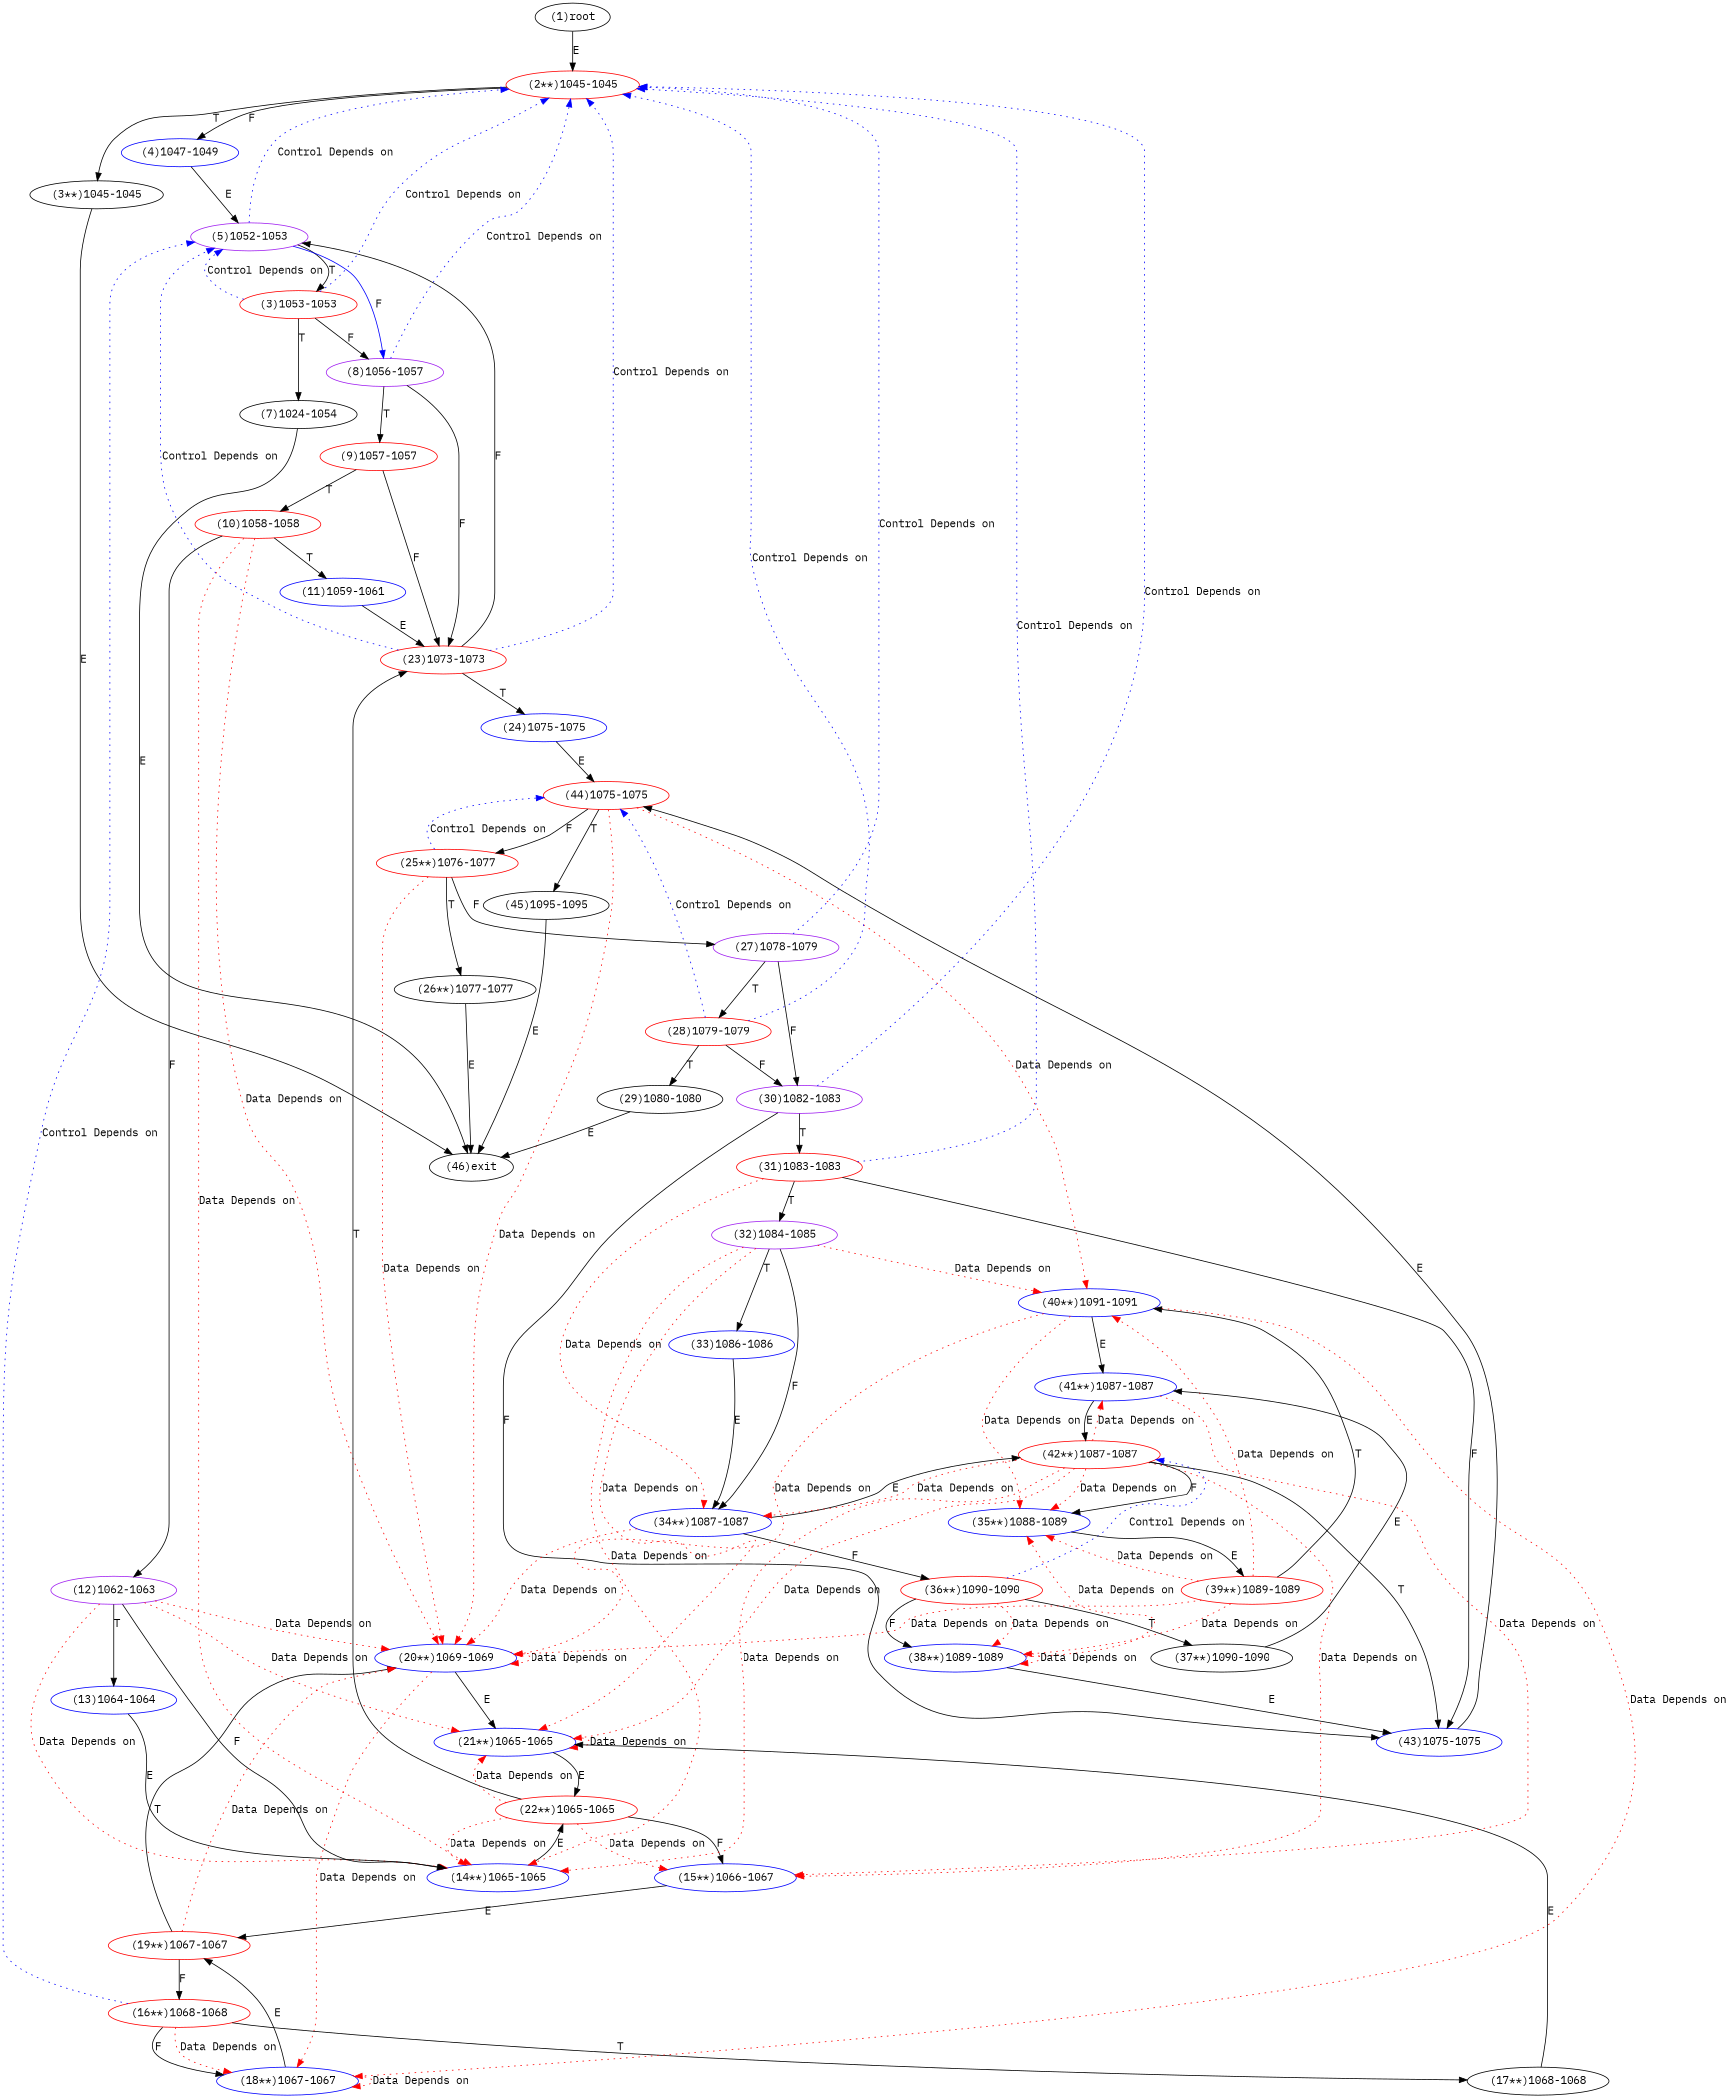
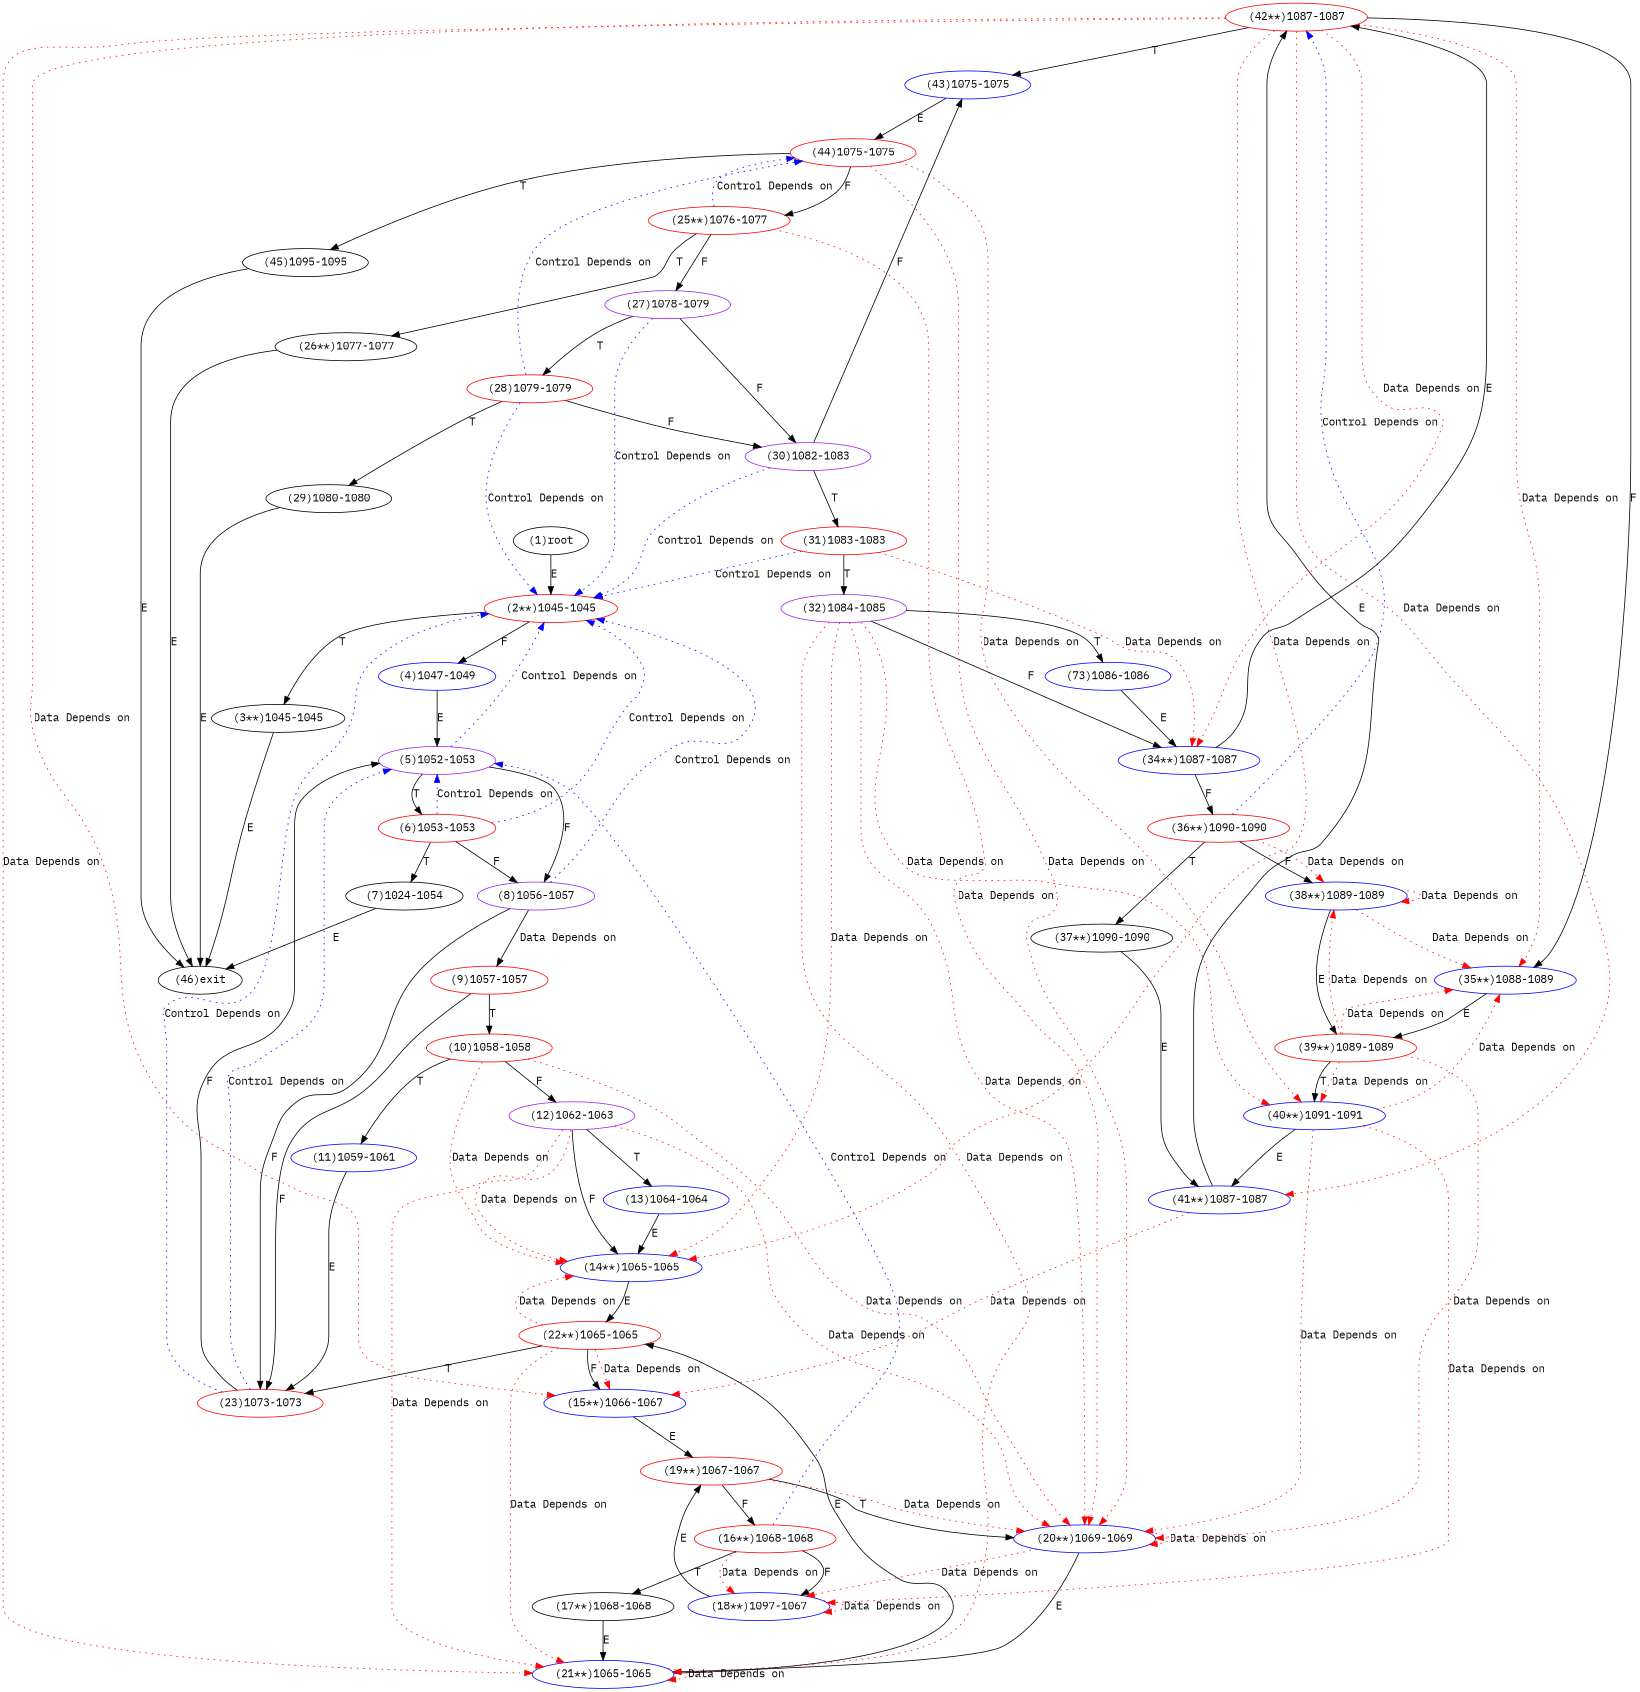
edge "(5)1052-1053" -> "(8)1056-1057": color blue -> black
node "(3)1053-1053": label "(3)1053-1053" -> "(6)1053-1053"
edge "(8)1056-1057" -> "(9)1057-1057": label "T" -> "Data Depends on"
node "(24)1075-1075": removed
edge "(31)1083-1083" -> "(43)1075-1075": removed, label "F"
node "(33)1086-1086": label "(33)1086-1086" -> "(73)1086-1086"
edge "(34**)1087-1087" -> "(20**)1069-1069": now "(32)1084-1085" -> "(20**)1069-1069"
edge "(38**)1089-1089" -> "(43)1075-1075": now "(38**)1089-1089" -> "(39**)1089-1089"
node "(18**)1067-1067": label "(18**)1067-1067" -> "(18**)1097-1067"
